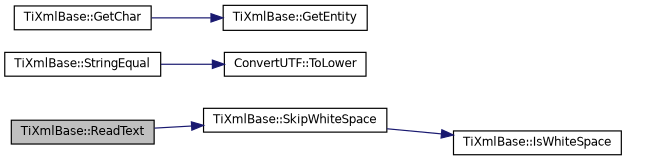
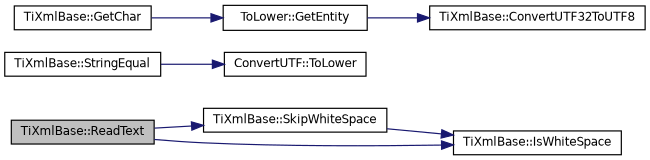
node "TiXmlBase::GetEntity": label "TiXmlBase::GetEntity" -> "ToLower::GetEntity"
node "TiXmlBase::ConvertUTF32ToUTF8": added
edge "TiXmlBase::ReadText" -> "TiXmlBase::IsWhiteSpace": added
